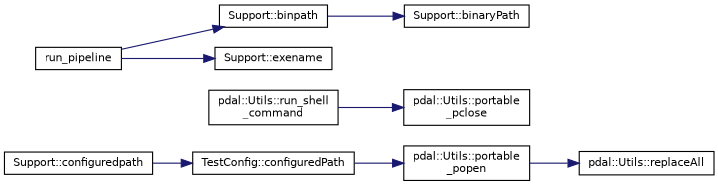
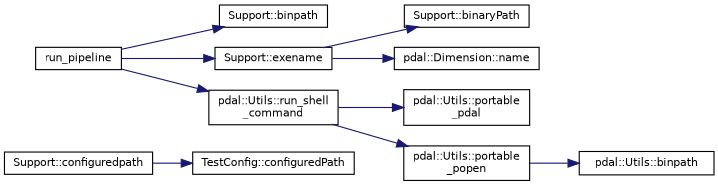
edge "Support::binpath" -> "Support::binaryPath": now "Support::exename" -> "Support::binaryPath"
node "pdal::Dimension::name": added
edge "run_pipeline" -> "pdal::Utils::run_shell _command": added
node "pdal::Utils::portable _pclose": label "pdal::Utils::portable _pclose" -> "pdal::Utils::portable _pdal"
edge "TestConfig::configuredPath" -> "pdal::Utils::portable _popen": now "pdal::Utils::run_shell _command" -> "pdal::Utils::portable _popen"
node "pdal::Utils::replaceAll": label "pdal::Utils::replaceAll" -> "pdal::Utils::binpath"
